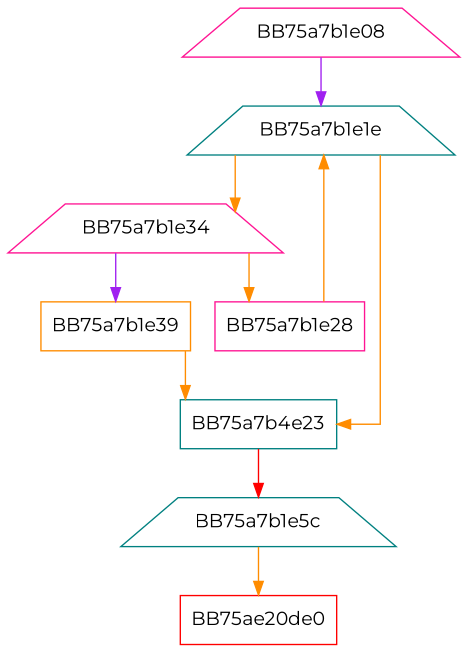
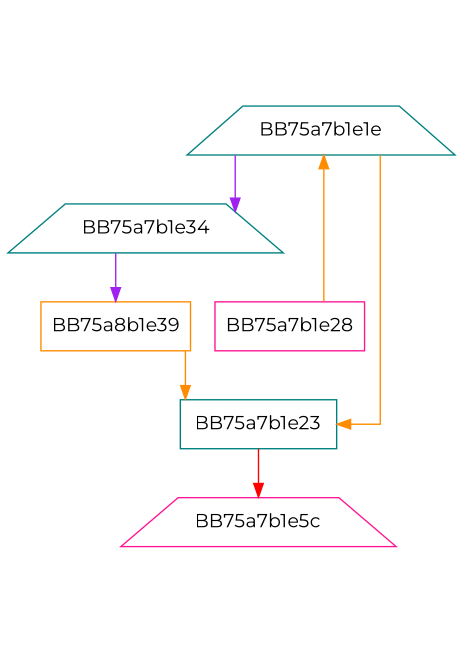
node "BB75a7b1e08": removed
edge "BB75a7b1e1e" -> "BB75a7b1e34": color darkorange -> purple
node "BB75a7b1e34": color deeppink -> teal
edge "BB75a7b1e34" -> "BB75a7b1e28": removed
node "BB75a7b1e39": label "BB75a7b1e39" -> "BB75a8b1e39"
node "BB75a7b4e23": label "BB75a7b4e23" -> "BB75a7b1e23"
node "BB75a7b1e5c": color teal -> deeppink
node "BB75ae20de0": removed
